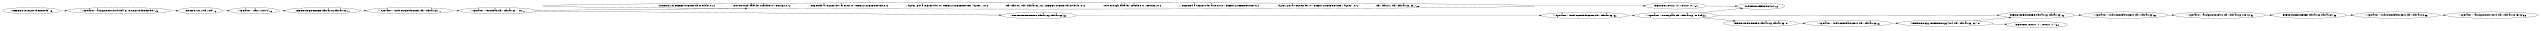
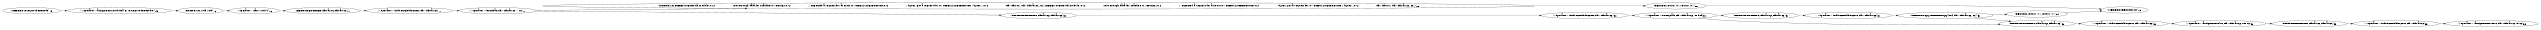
node "(RETURN,return (0);,return (0);)": text "84" -> "86"
edge "(<operator>.notEquals,tif->tif_rawcp != buf)" -> "(METHOD_RETURN,int)": now "(RETURN,return (1);,return (1);)" -> "(METHOD_RETURN,int)"
